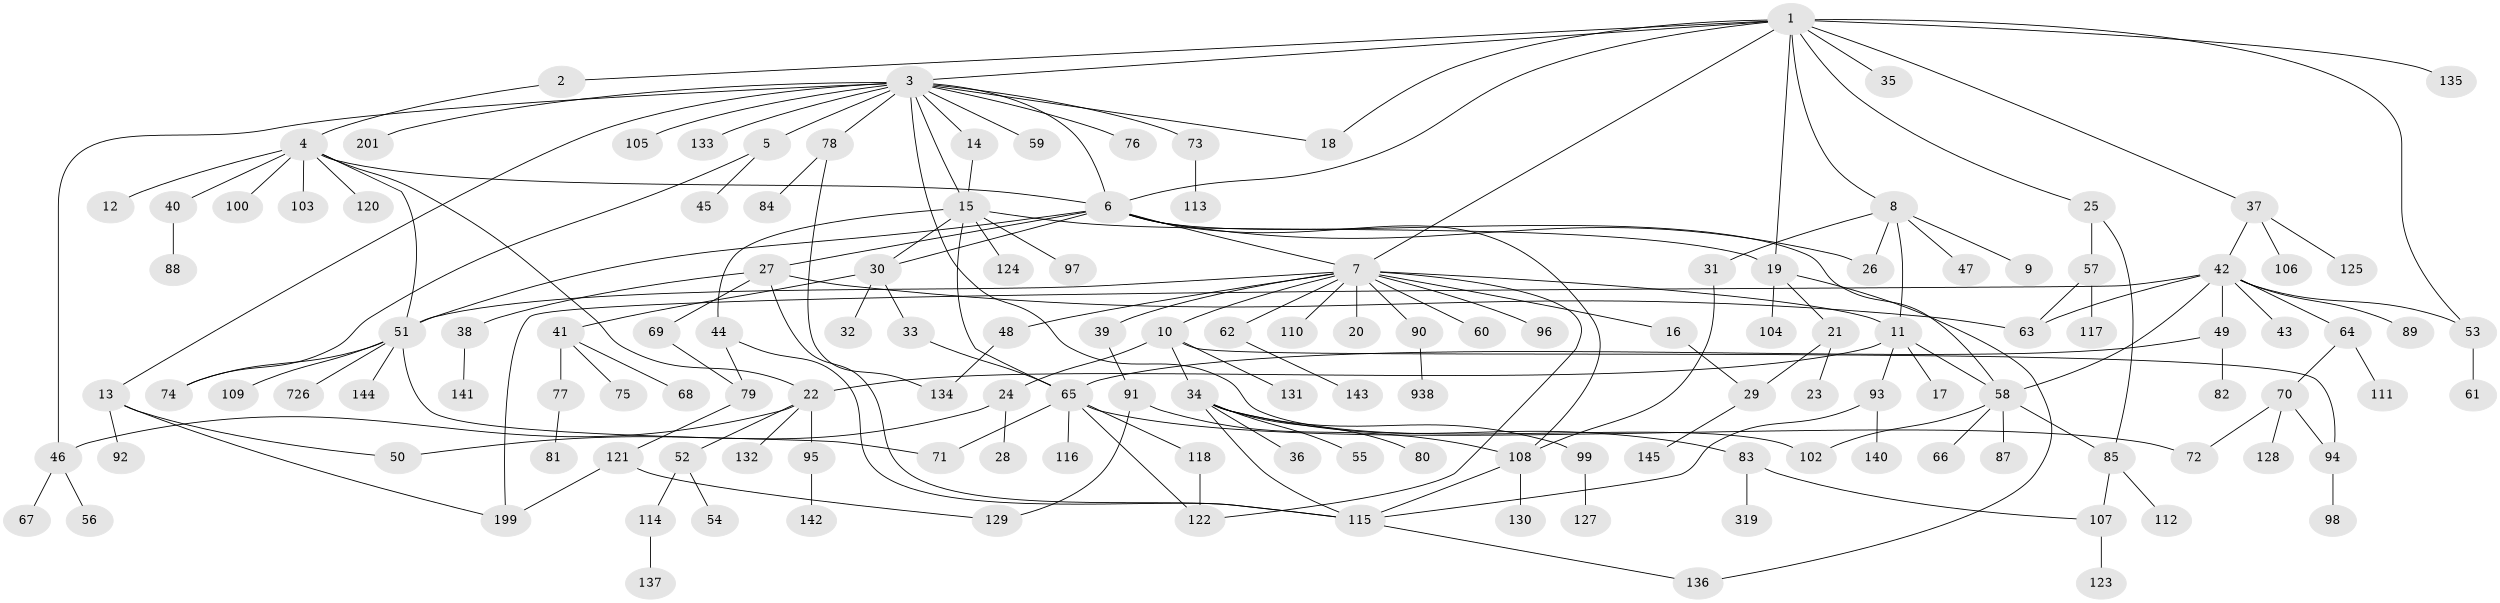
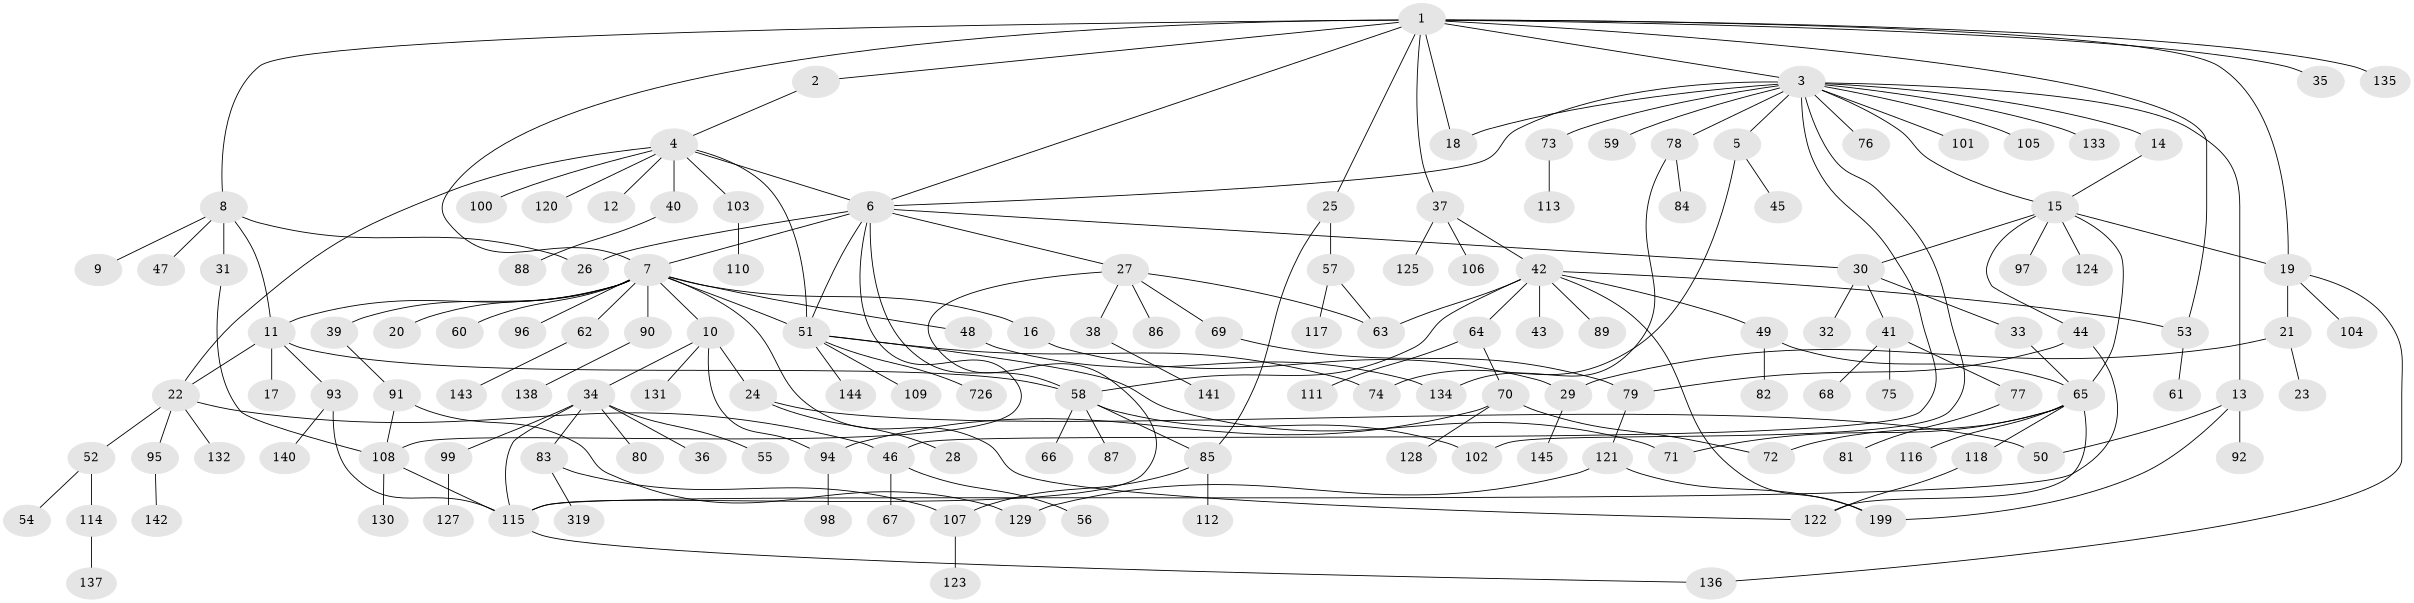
node "201": label "201" -> "101"
edge "7" -- "110": now "103" -- "110"
node "86": added
node "938": label "938" -> "138"
